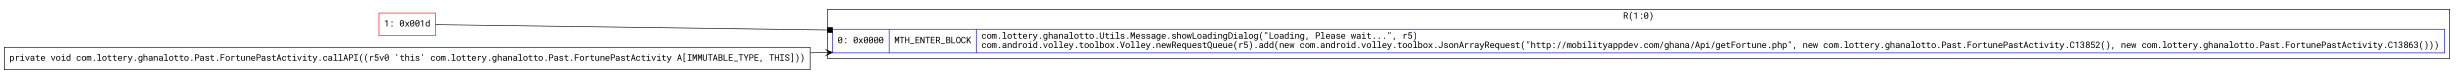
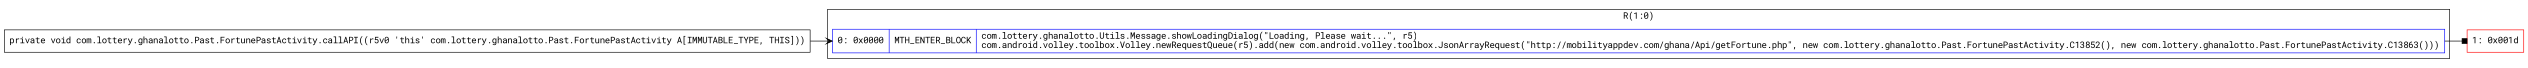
edge "1: 0x001d" -> "0: 0x0000": reversed
